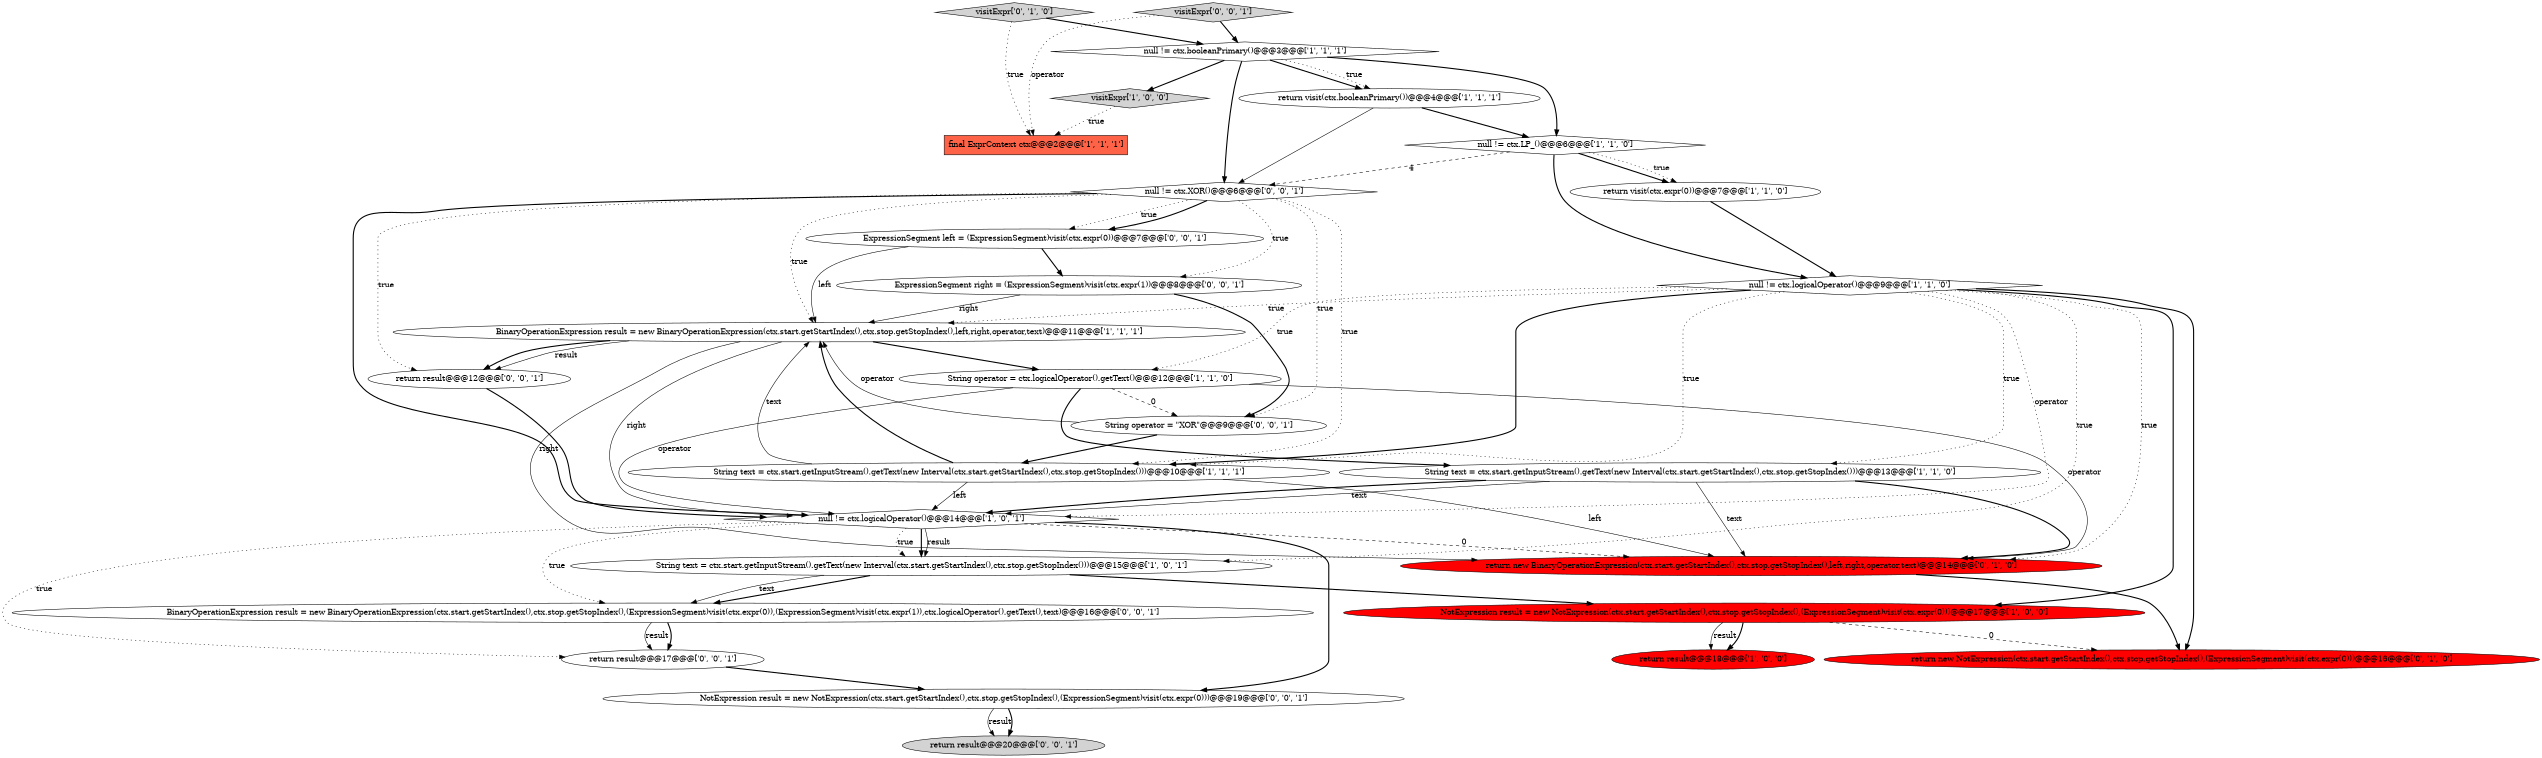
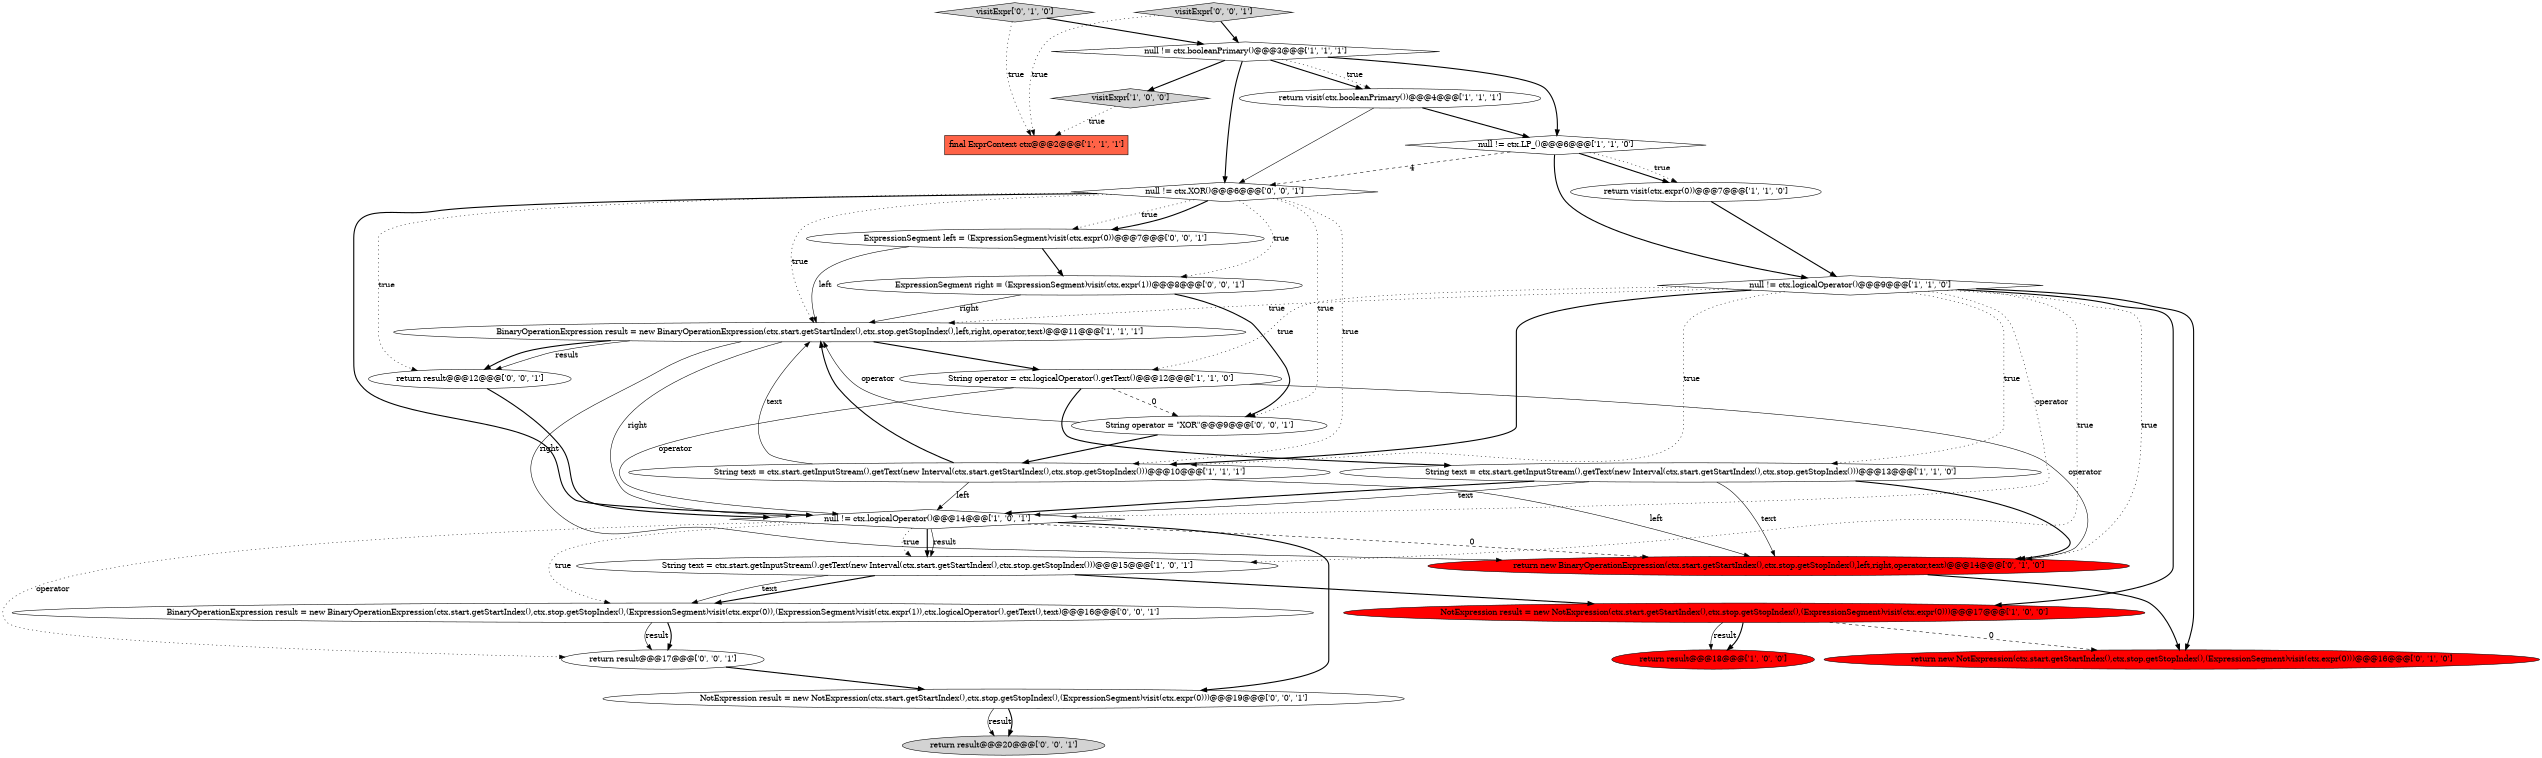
edge "visitExpr['0', '0', '1']" -> "final ExprContext ctx@@@2@@@['1', '1', '1']": label "operator" -> "true"
edge "null != ctx.logicalOperator()@@@14@@@['1', '0', '1']" -> "return result@@@17@@@['0', '0', '1']": label "true" -> "operator"
